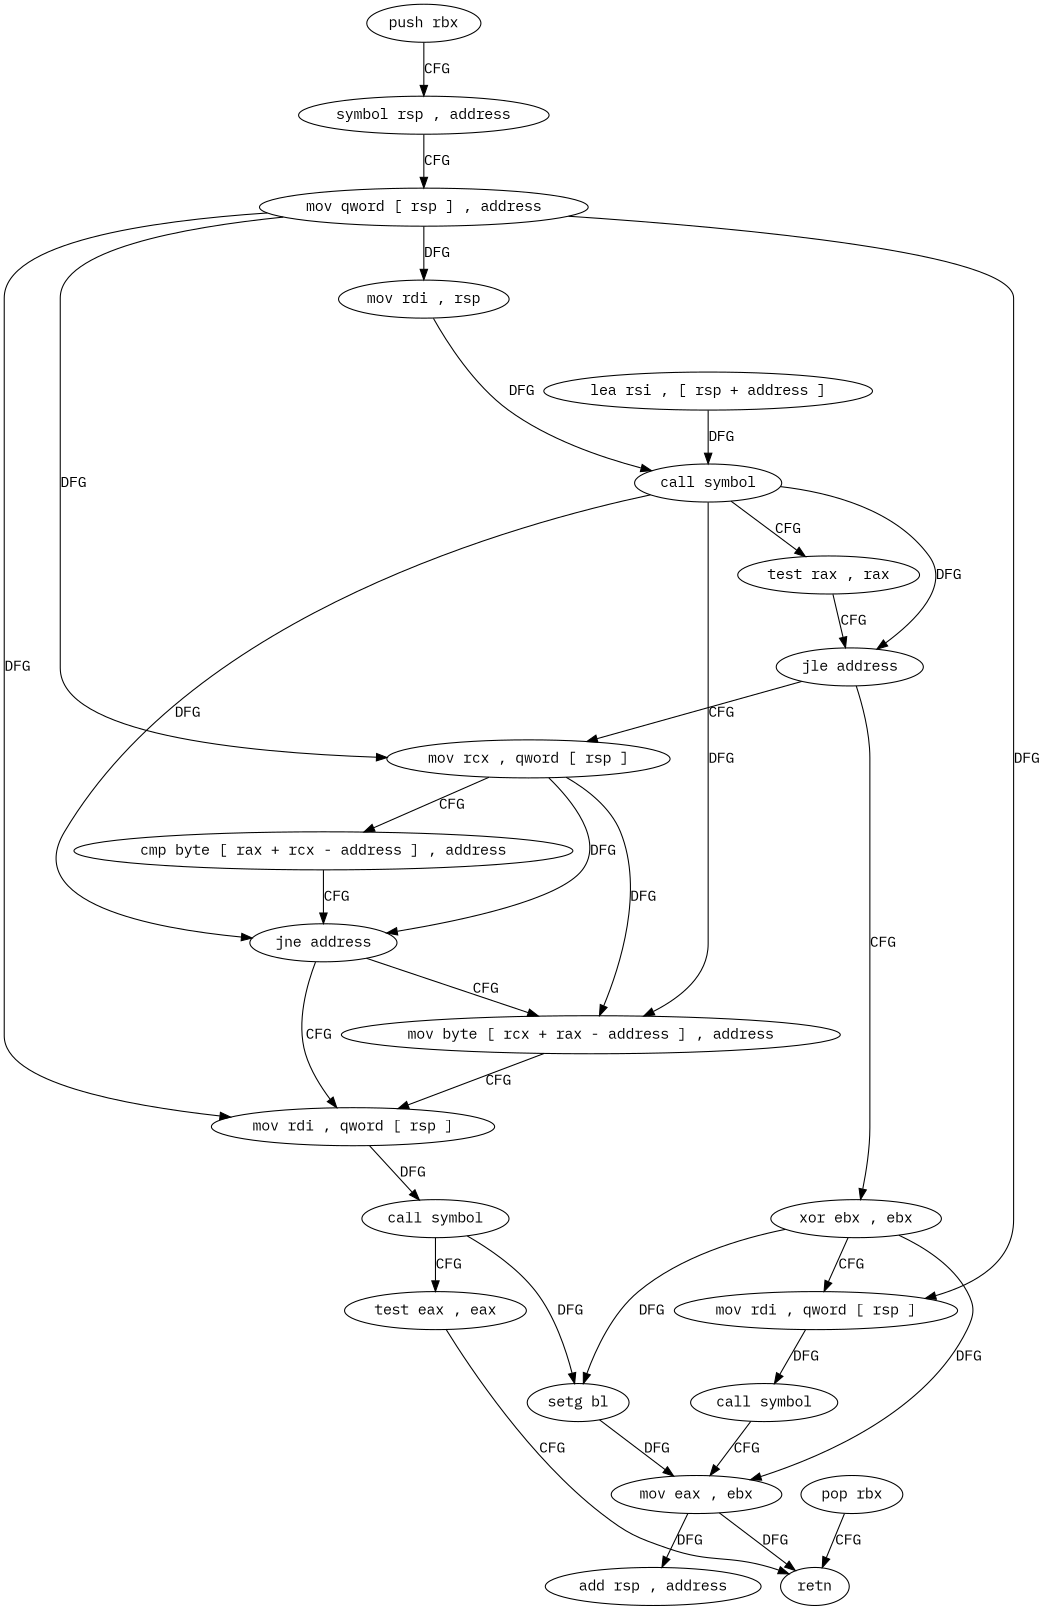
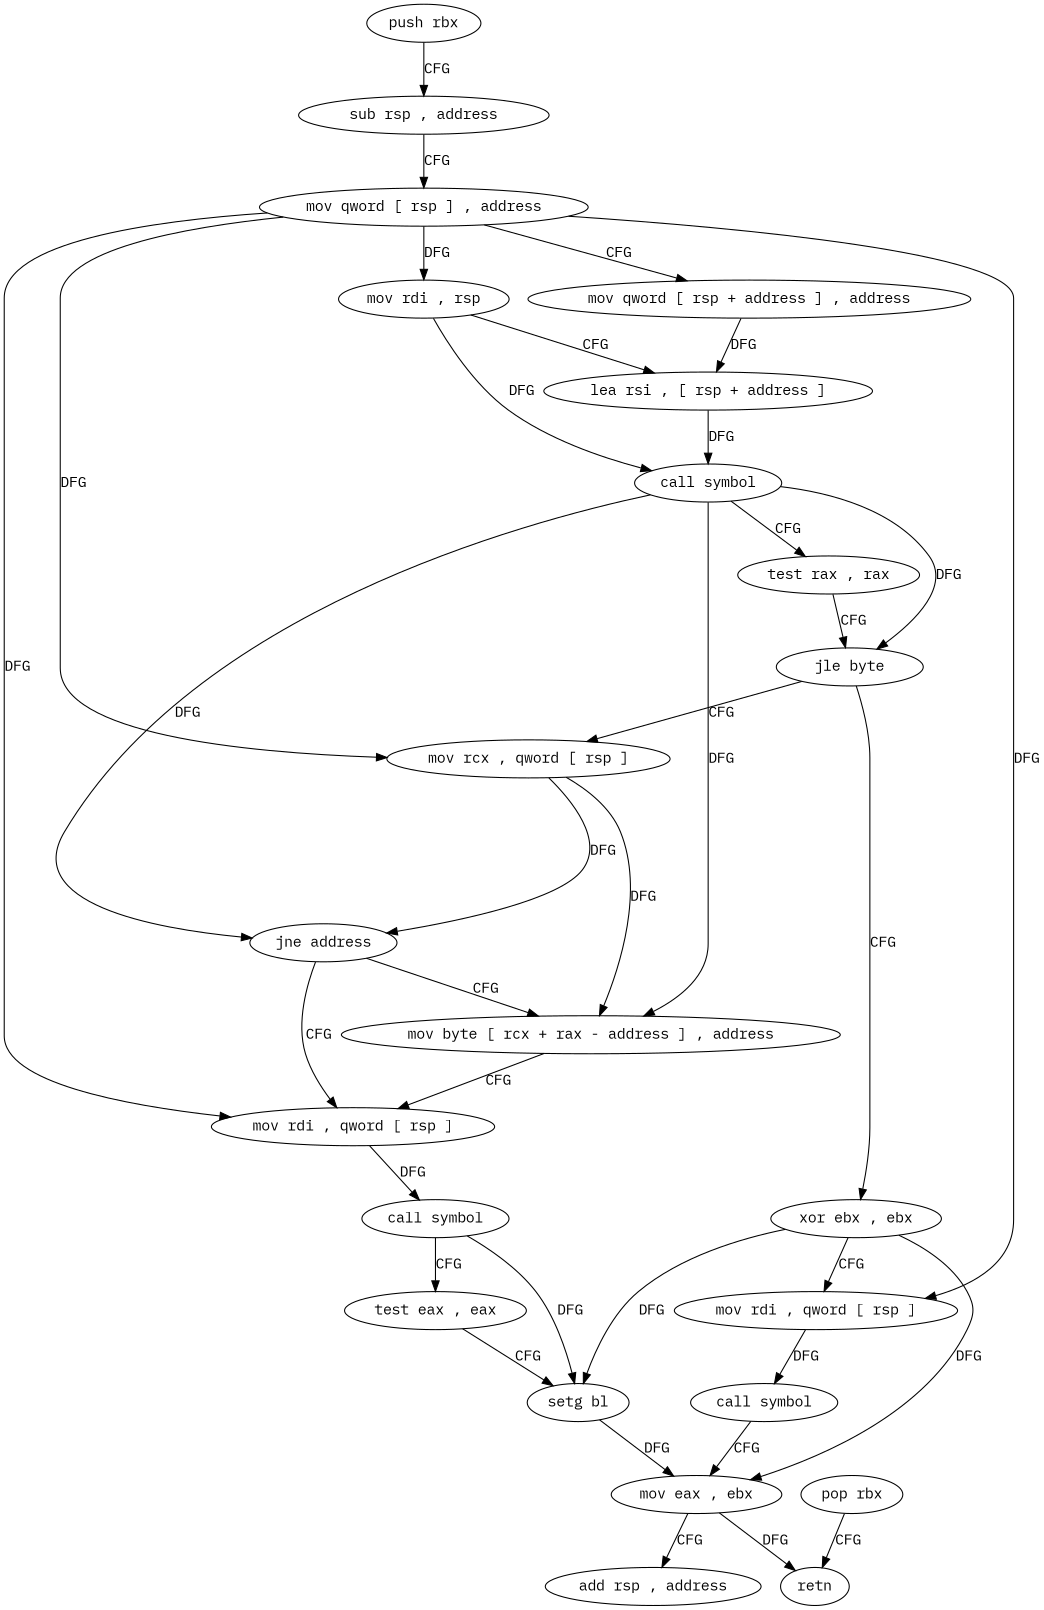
node "symbol rsp , address": label "symbol rsp , address" -> "sub rsp , address"
node "mov qword [ rsp + address ] , address": added
edge "mov rdi , rsp" -> "lea rsi , [ rsp + address ]": added, label "CFG"
node "jle address": label "jle address" -> "jle byte"
node "cmp byte [ rax + rcx - address ] , address": removed
edge "test eax , eax" -> "retn": now "test eax , eax" -> "setg bl"
edge "mov eax , ebx" -> "add rsp , address": label "DFG" -> "CFG"
